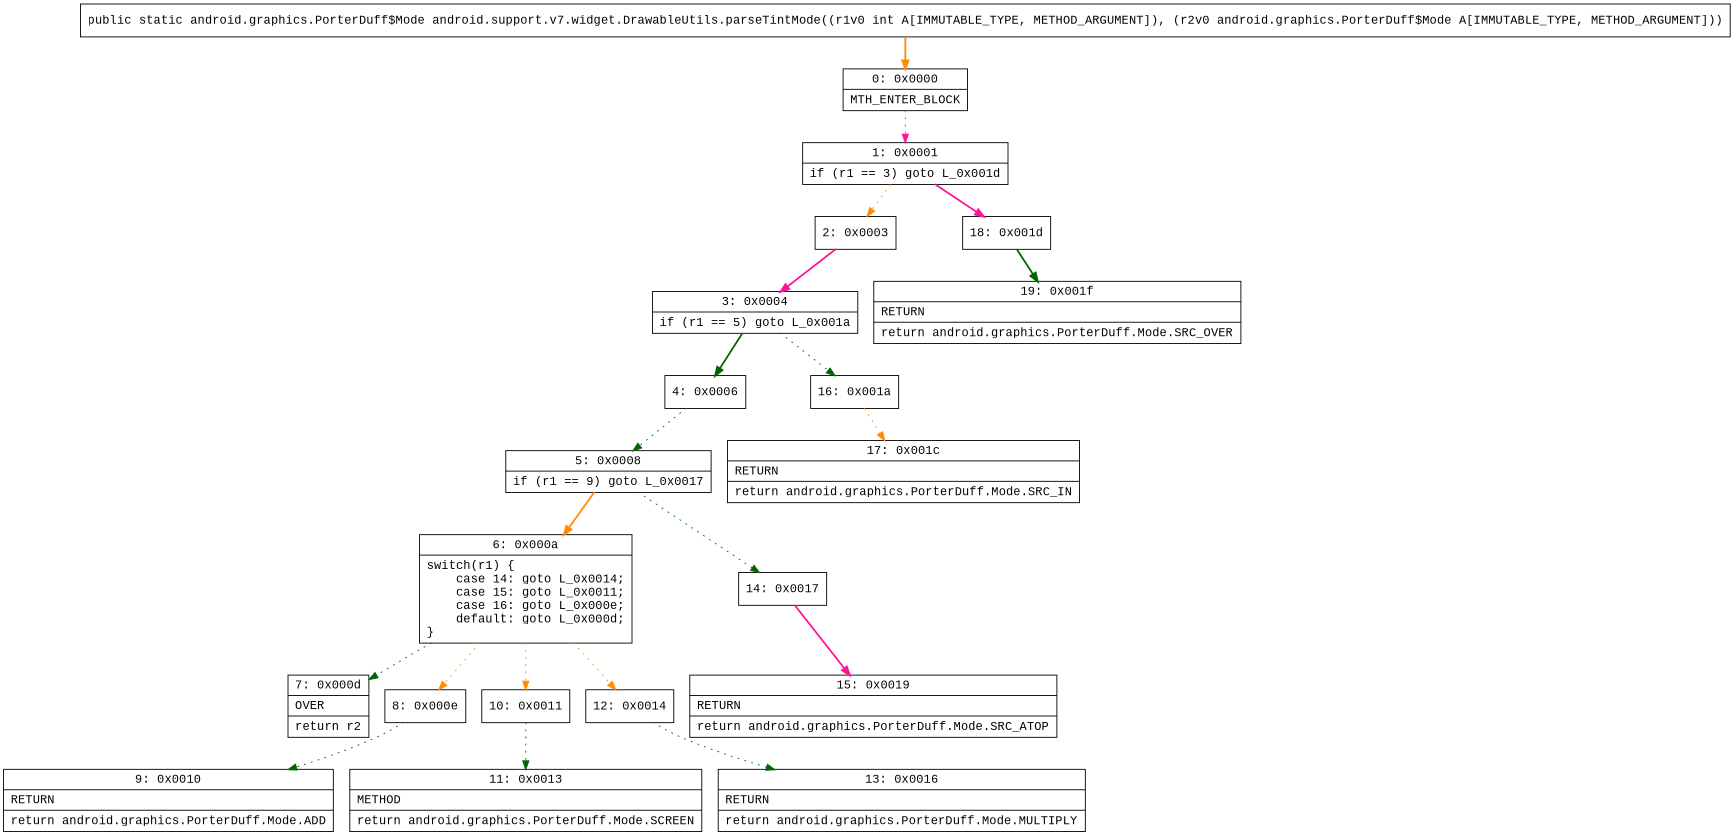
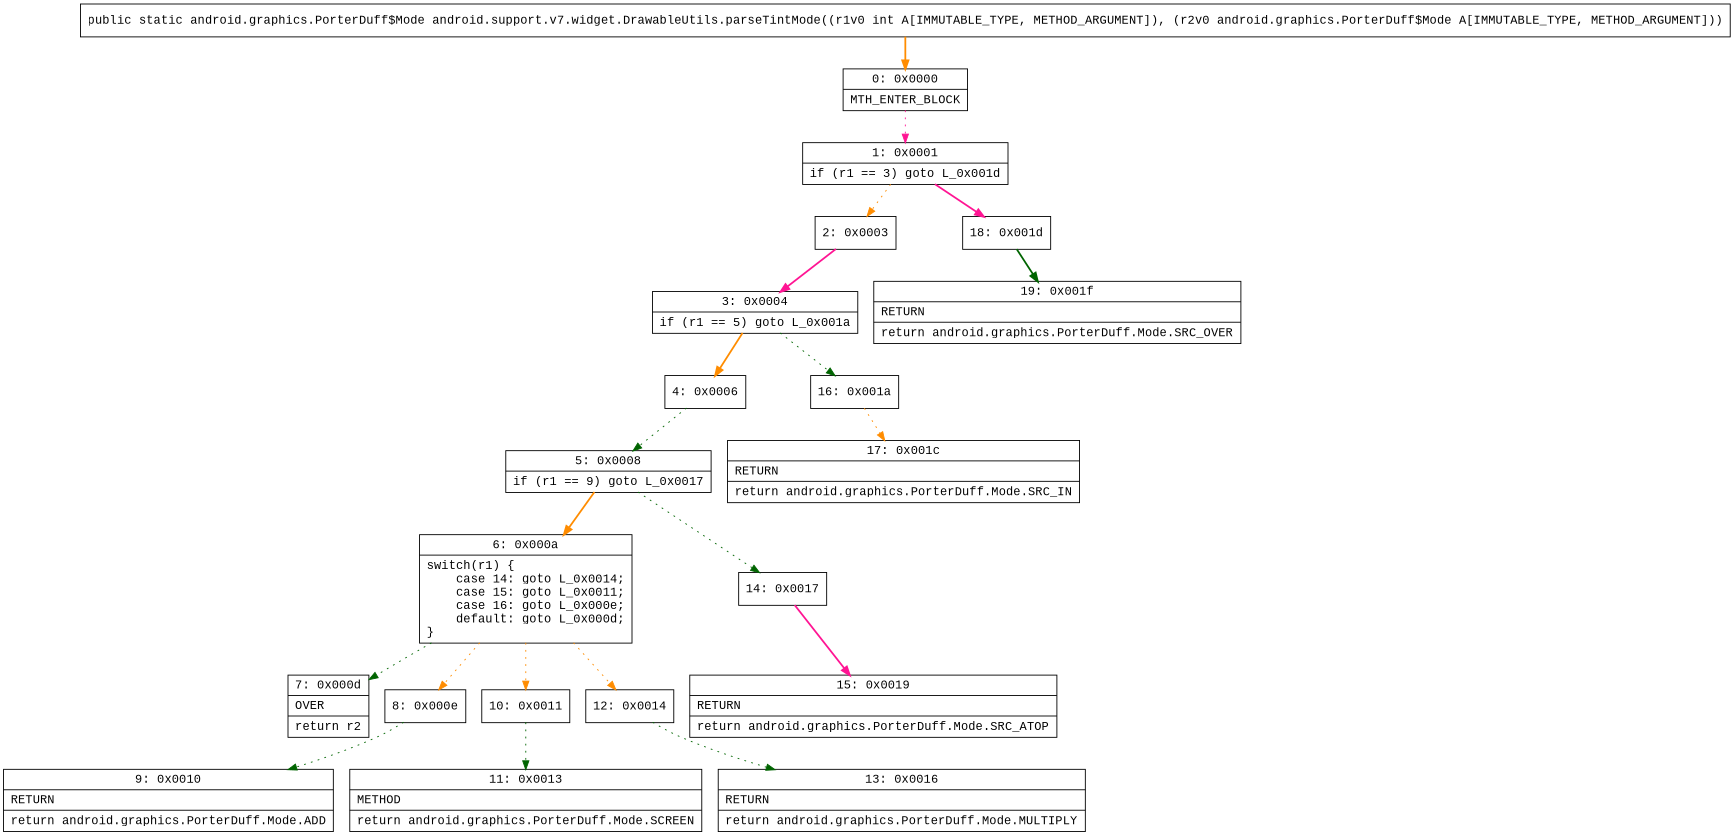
edge "3: 0x0004" -> "4: 0x0006": color darkgreen -> darkorange
